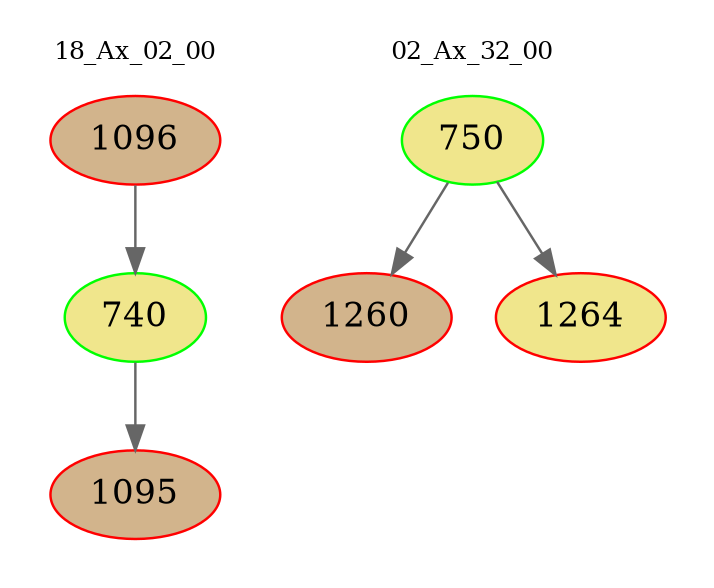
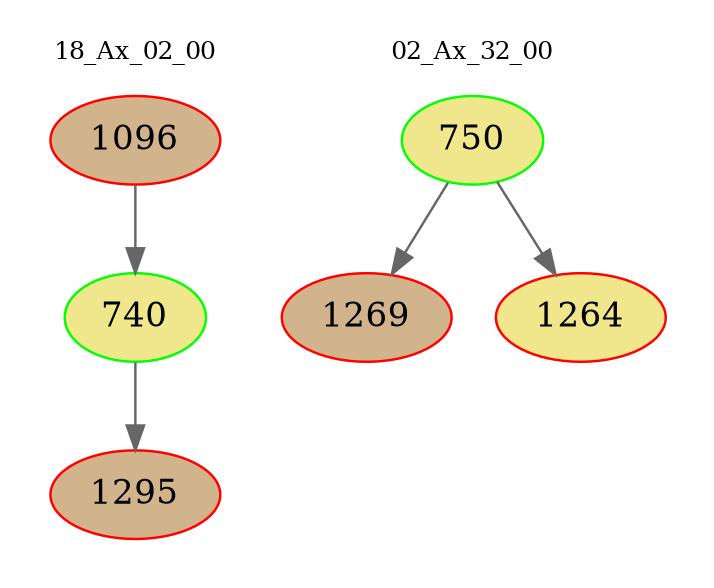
node "1260": label "1260" -> "1269"
node "1095": label "1095" -> "1295"
